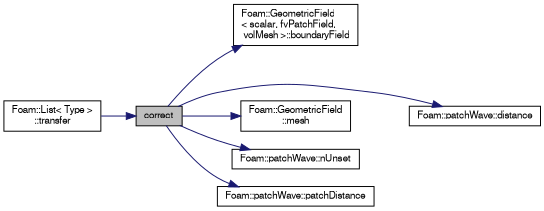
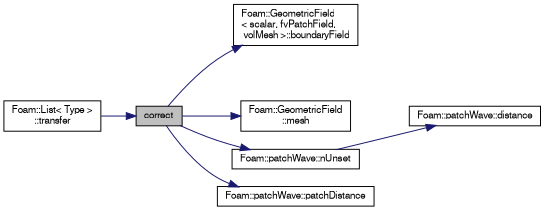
edge "correct" -> "Foam::patchWave::distance": now "Foam::patchWave::nUnset" -> "Foam::patchWave::distance"
